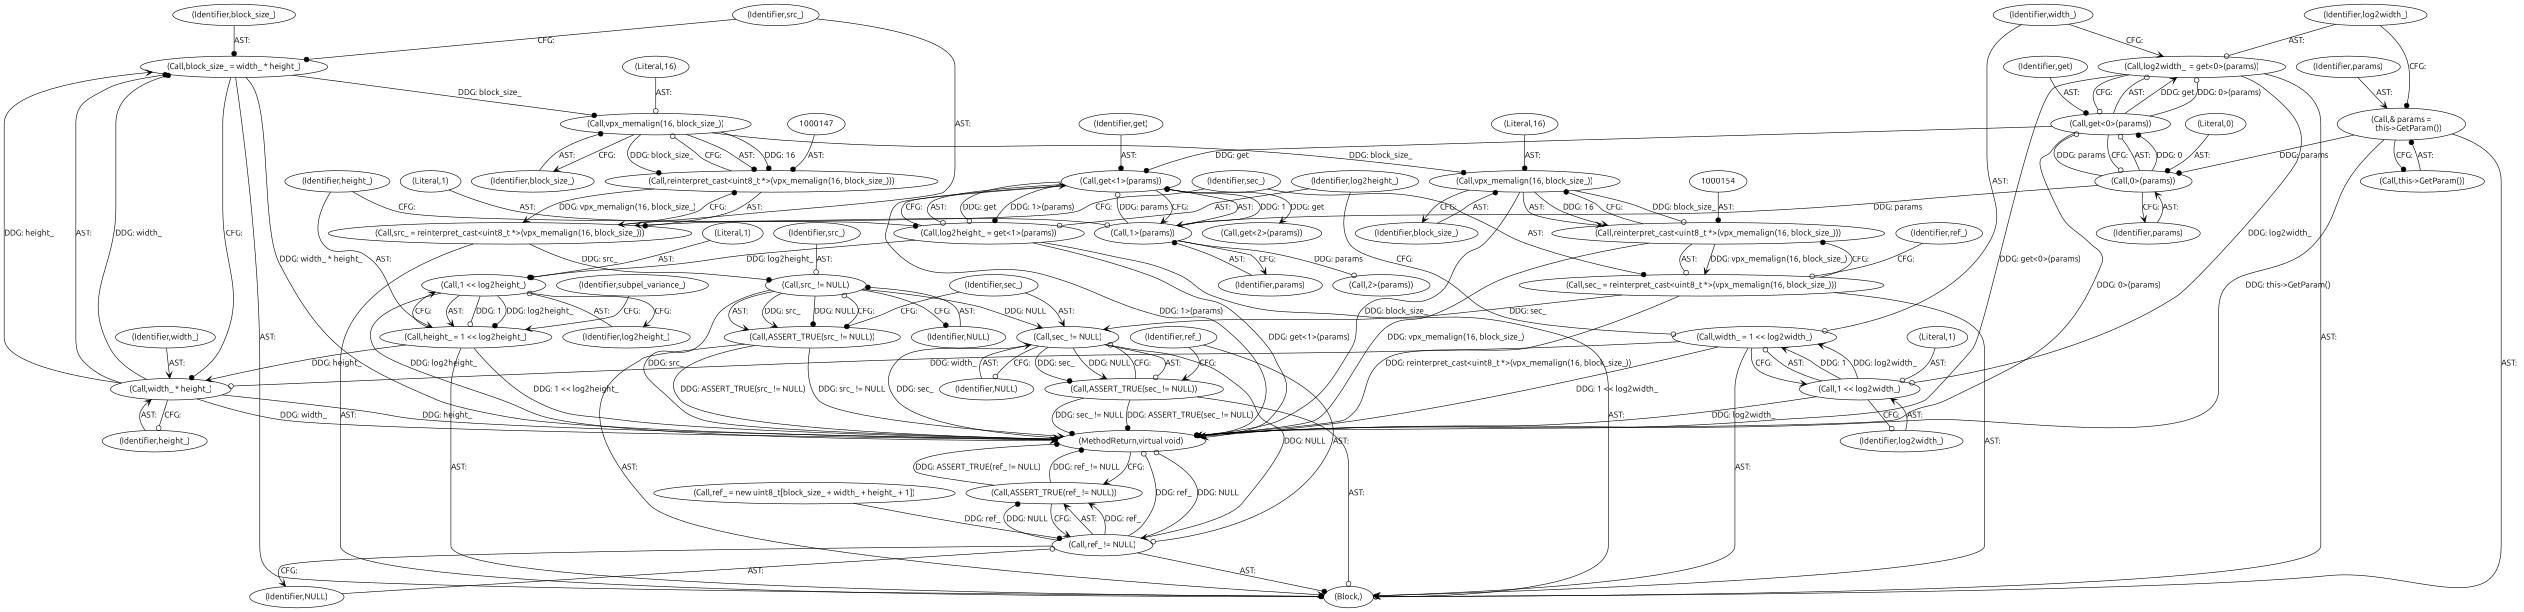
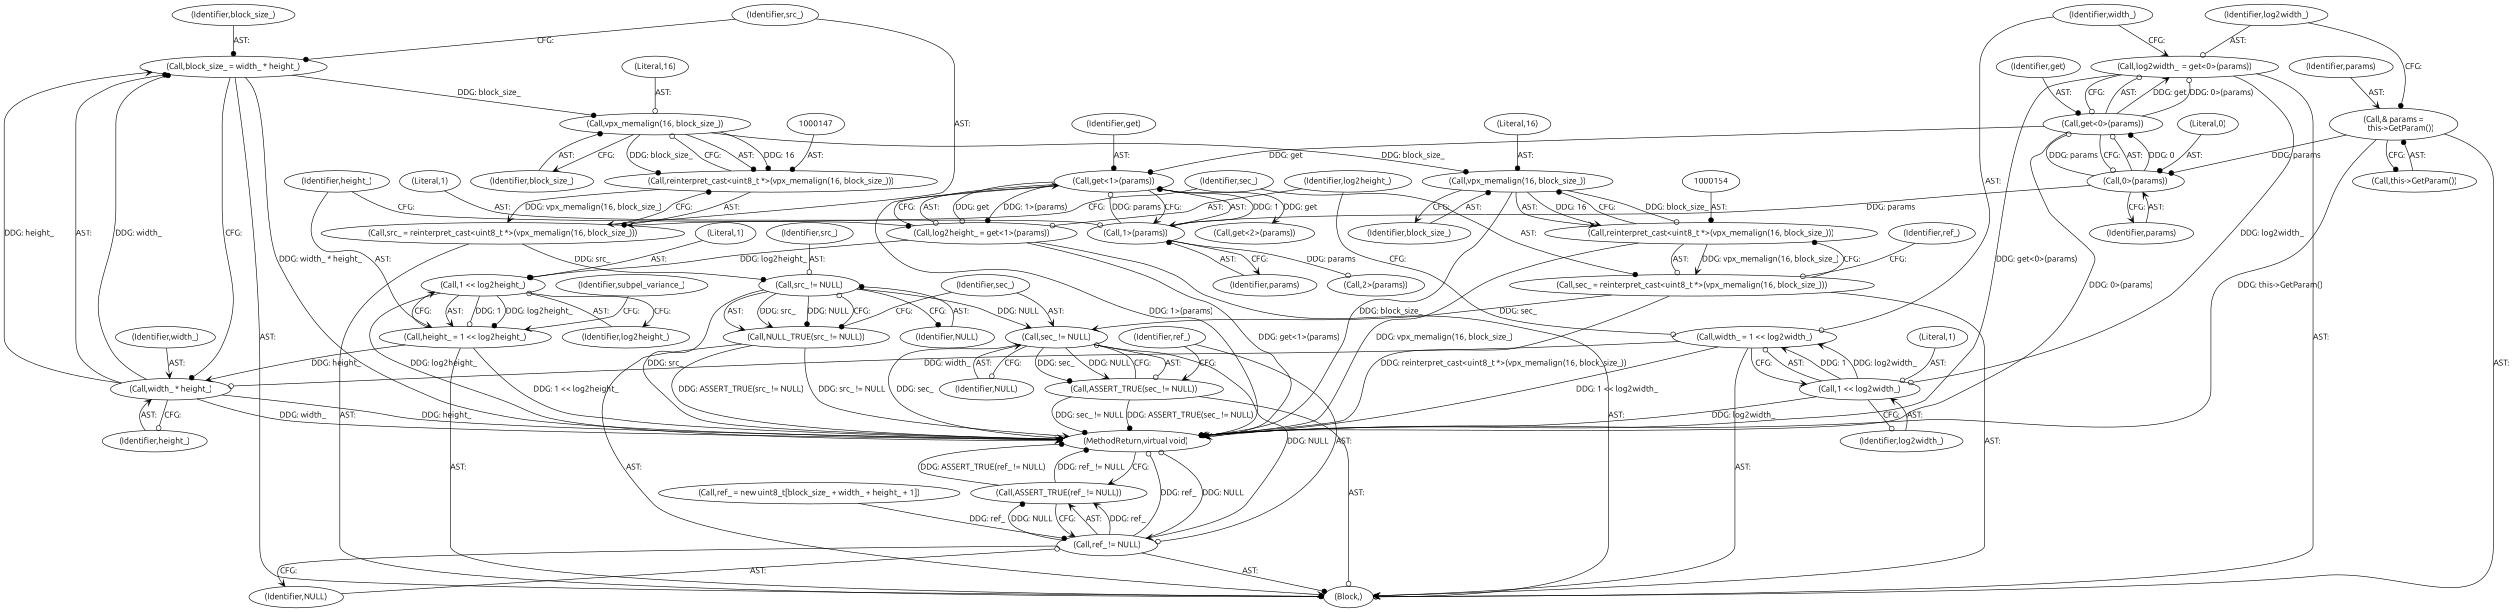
node "(Call,ASSERT_TRUE(src_ != NULL))": label "(Call,ASSERT_TRUE(src_ != NULL))" -> "(Call,NULL_TRUE(src_ != NULL))"
